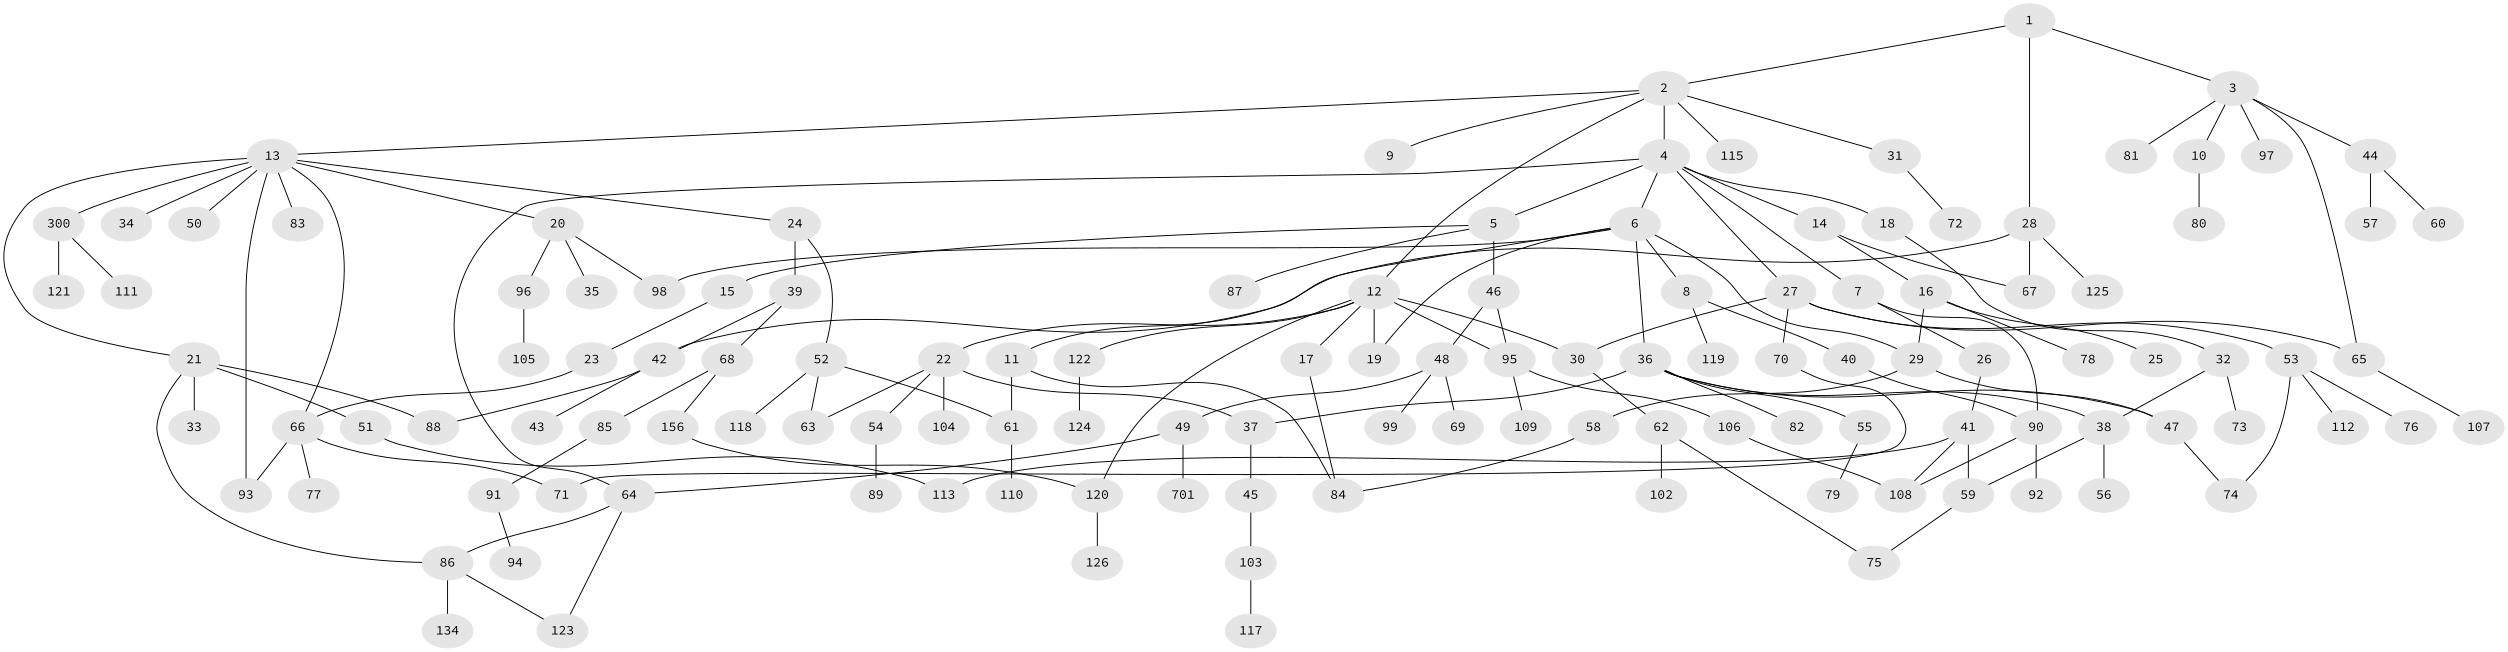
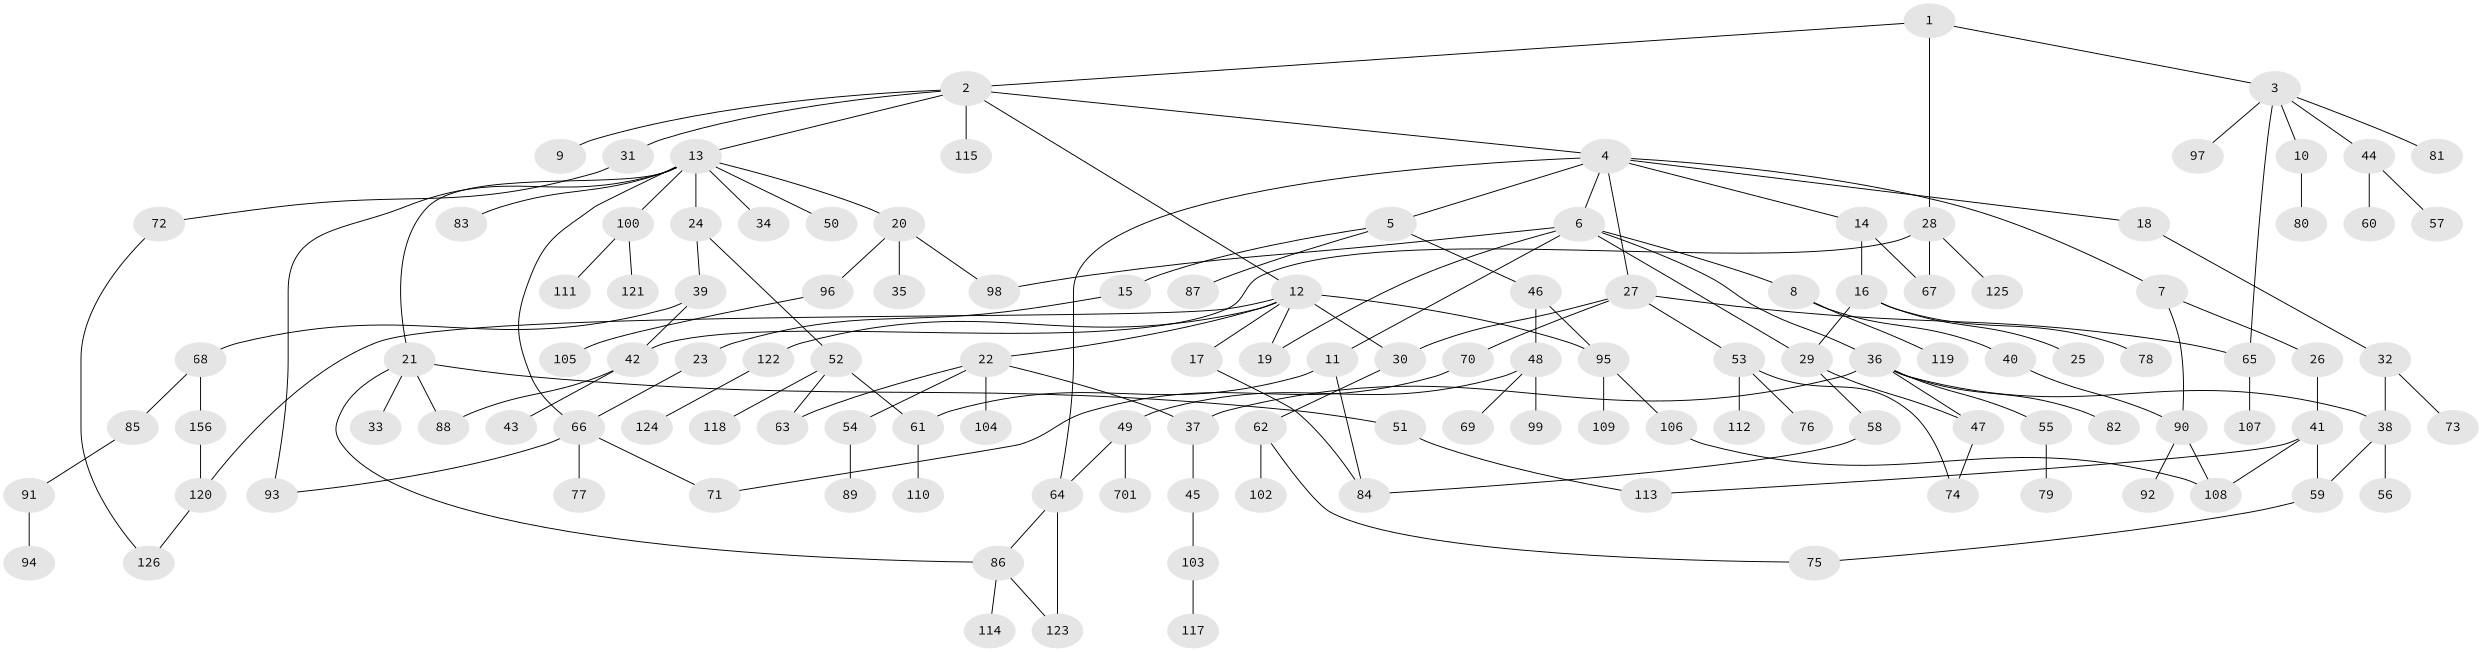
node "300": label "300" -> "100"
edge "72" -- "126": added
node "134": label "134" -> "114"
